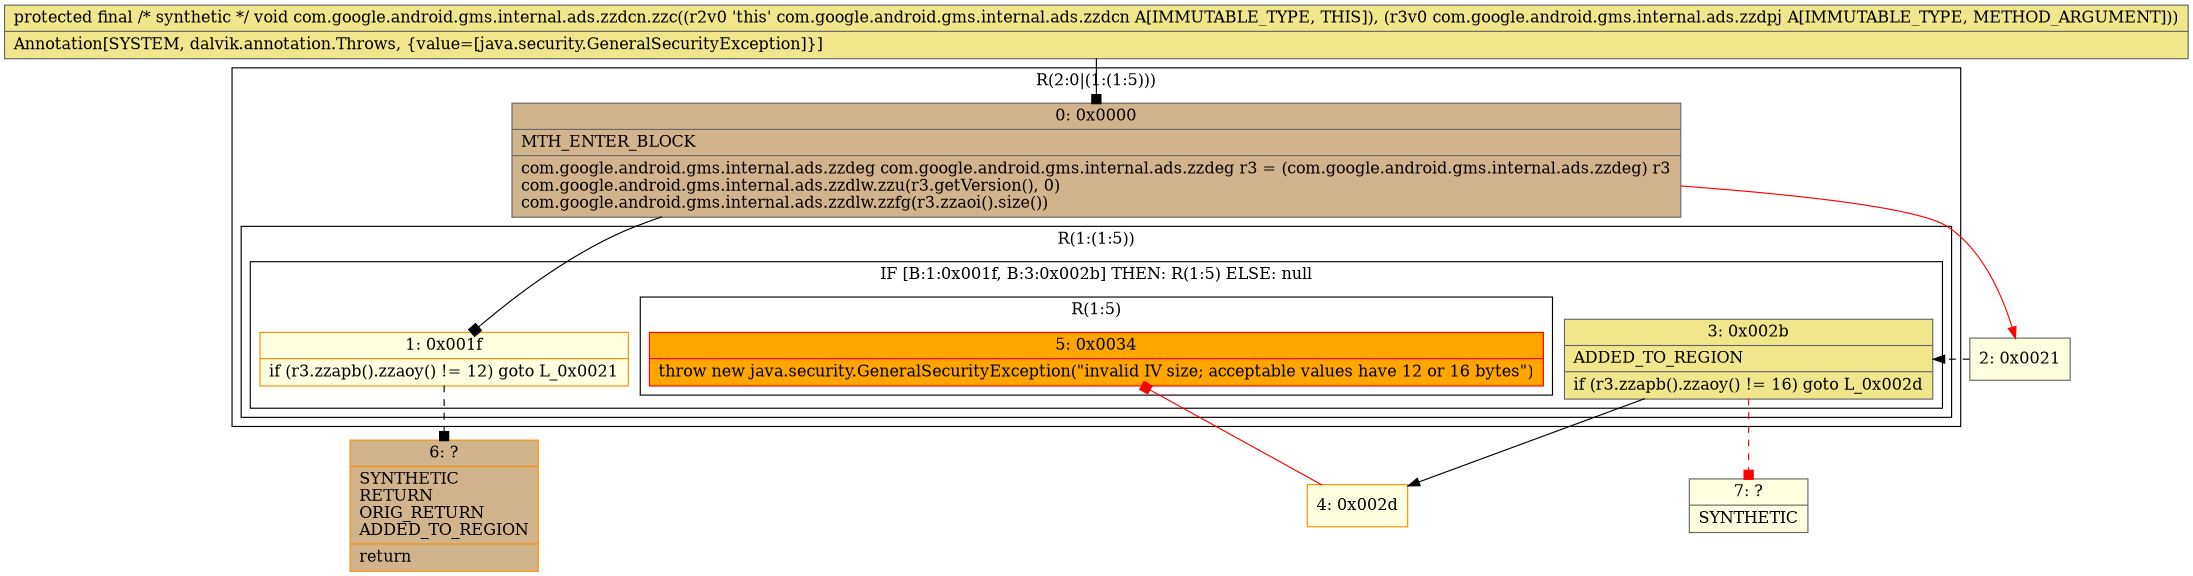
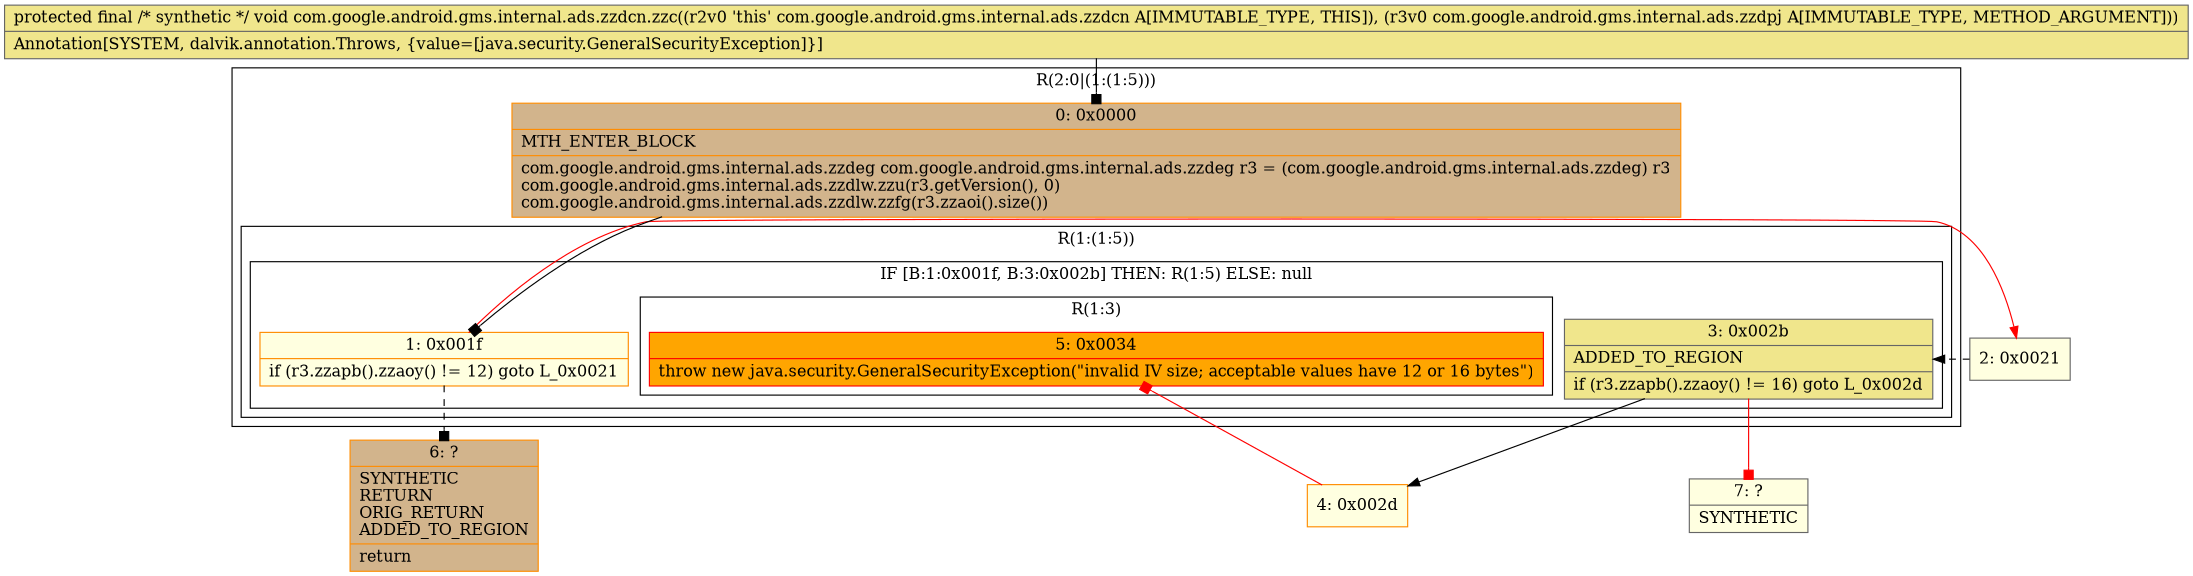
node "0: 0x0000": color gray40 -> darkorange
edge "0: 0x0000" -> "2: 0x0021": now "1: 0x001f" -> "2: 0x0021"
cluster "R(1:5)": label "R(1:5)" -> "R(1:3)"
edge "3: 0x002b" -> "7: ?": style dashed -> solid
